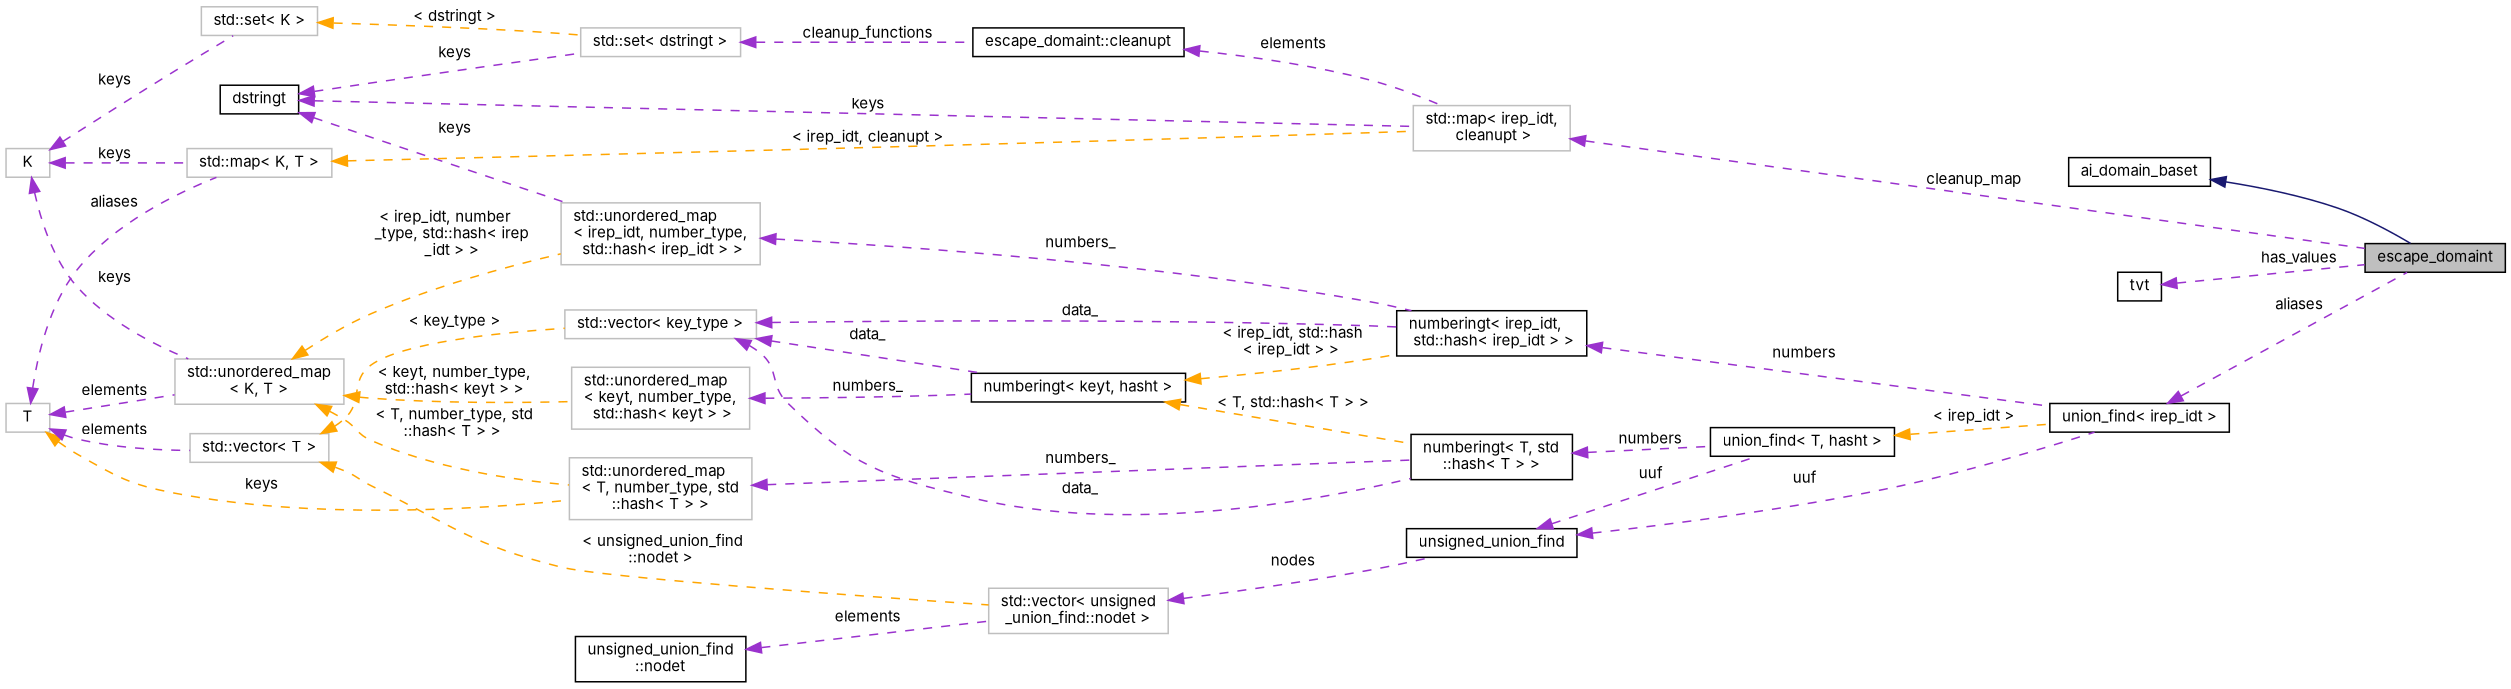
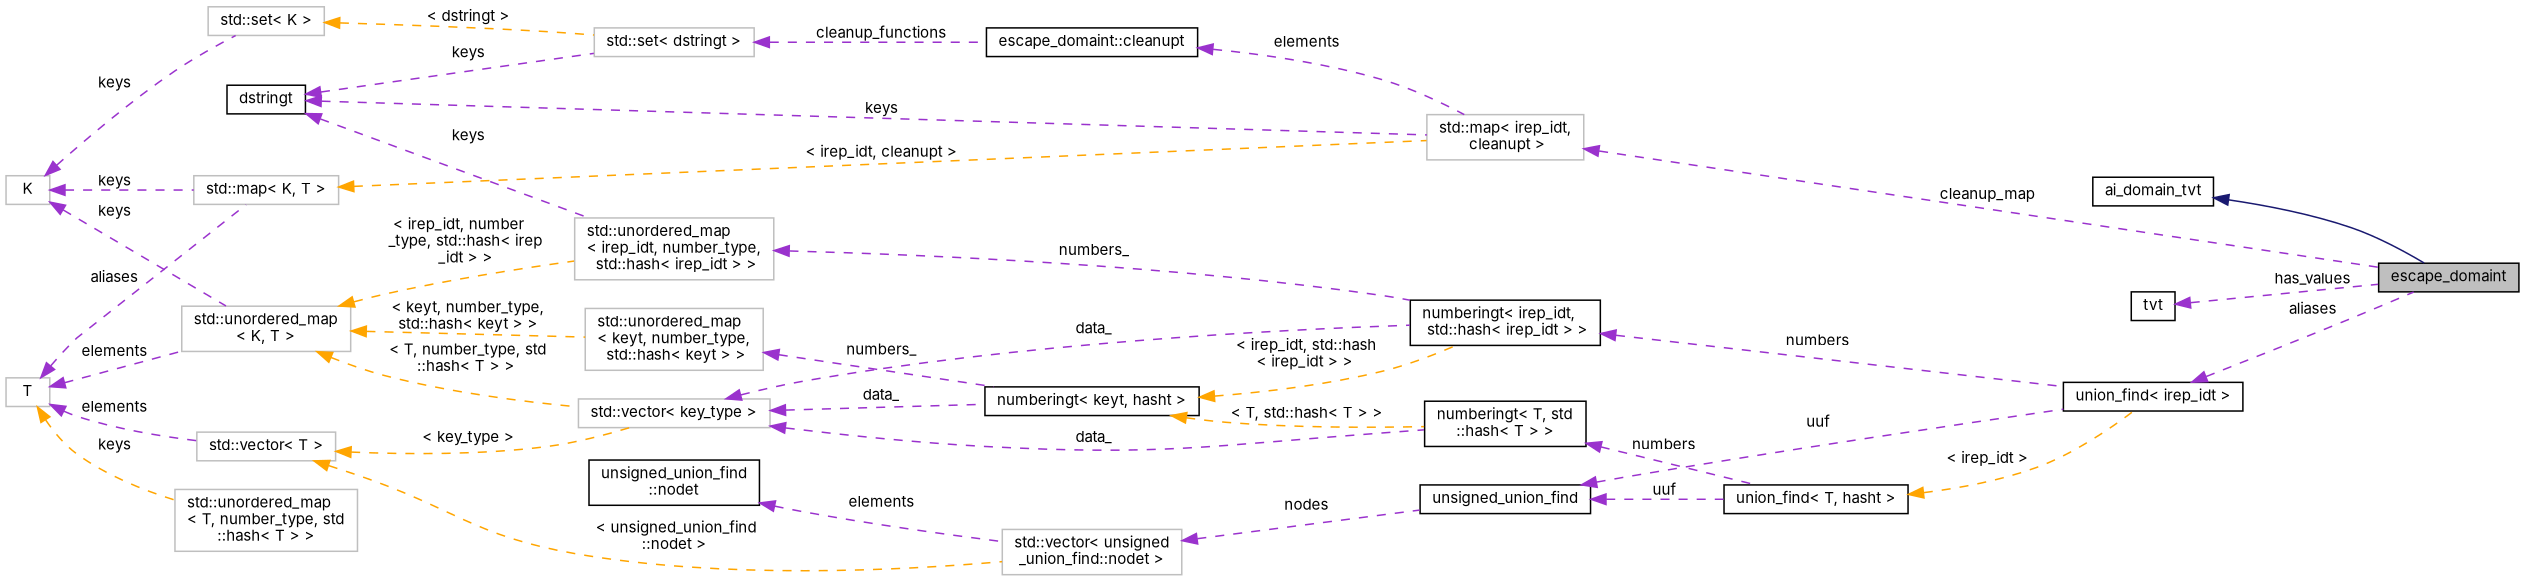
node "ai_domain_baset": label "ai_domain_baset" -> "ai_domain_tvt"
edge "std::unordered_map < T, number_type, std ::hash< T > >" -> "std::unordered_map < K, T >": now "std::vector< key_type >" -> "std::unordered_map < K, T >"
edge "numberingt< T, std ::hash< T > >" -> "std::unordered_map < T, number_type, std ::hash< T > >": removed, label "numbers_"
